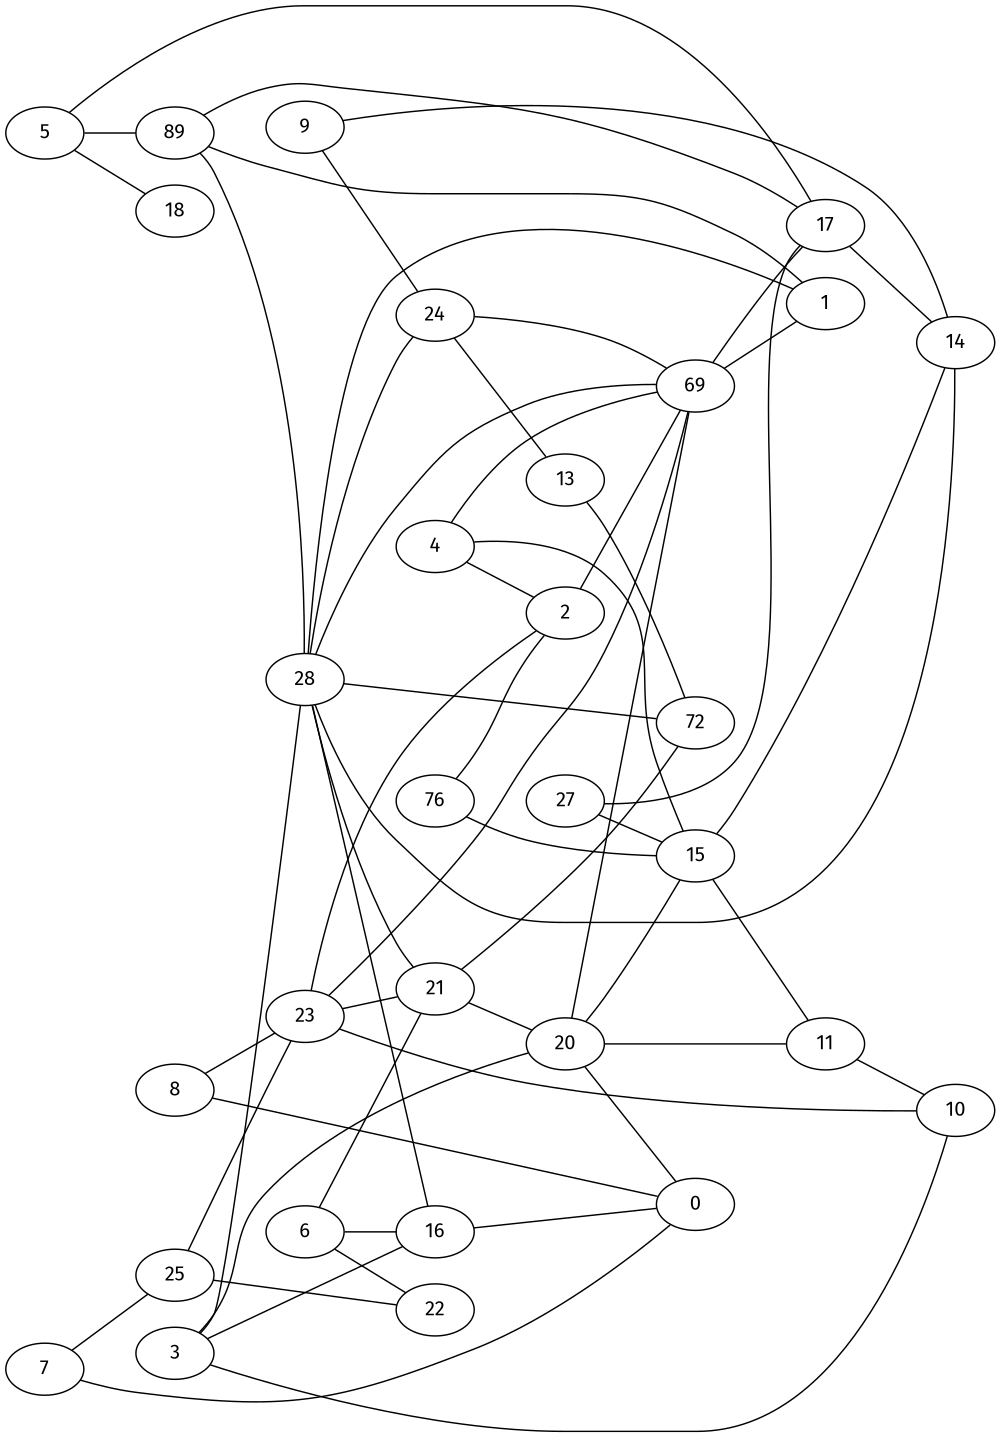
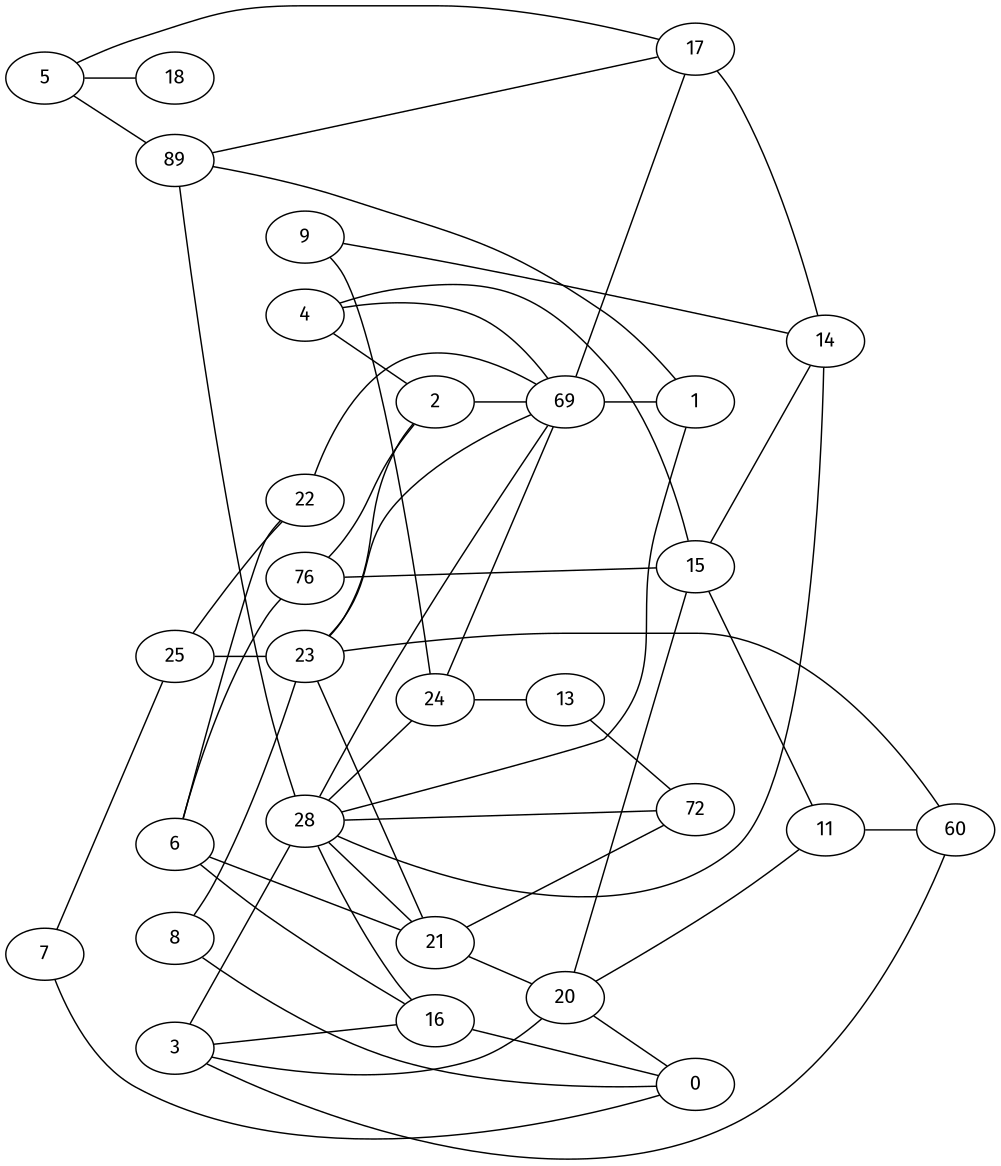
edge "76" -- "6": added
edge "69" -- "20": now "69" -- "22"
node "27": removed
node "10": label "10" -> "60"
